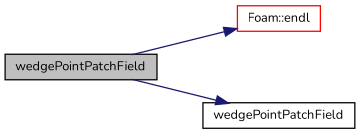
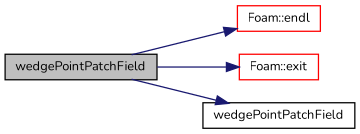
node "Foam::exit": added
